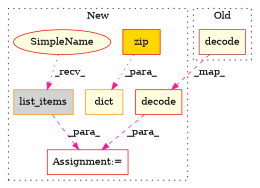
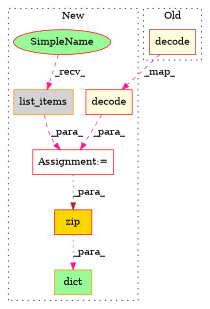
node "SimpleName": fillcolor lightyellow -> palegreen
edge "SimpleName" -> "list_items": style dotted -> dashed
node "dict": fillcolor lightyellow -> palegreen
edge "Assignment:=" -> "zip": added, label "_para_"
